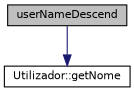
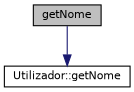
node "userNameDescend": label "userNameDescend" -> "getNome"
